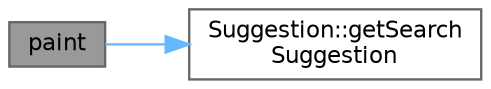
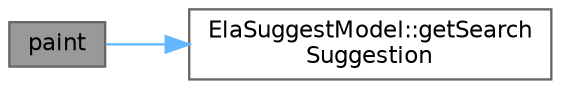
node "Suggestion::getSearch Suggestion": label "Suggestion::getSearch Suggestion" -> "ElaSuggestModel::getSearch Suggestion"
